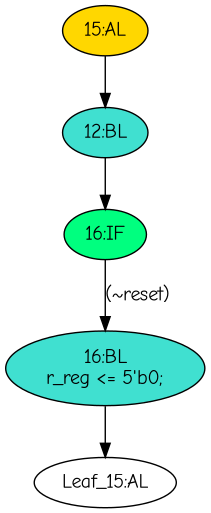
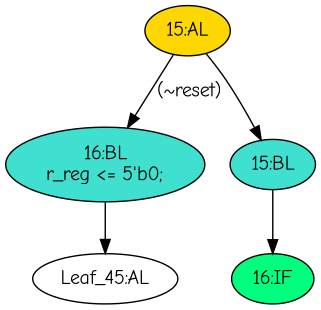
node "12:BL": label "12:BL" -> "15:BL"
edge "16:IF" -> "16:BL r_reg <= 5'b0;": now "15:AL" -> "16:BL r_reg <= 5'b0;"
node "Leaf_15:AL": label "Leaf_15:AL" -> "Leaf_45:AL"
